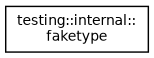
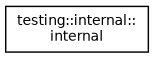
node "testing::internal:: faketype": label "testing::internal:: faketype" -> "testing::internal:: internal"
